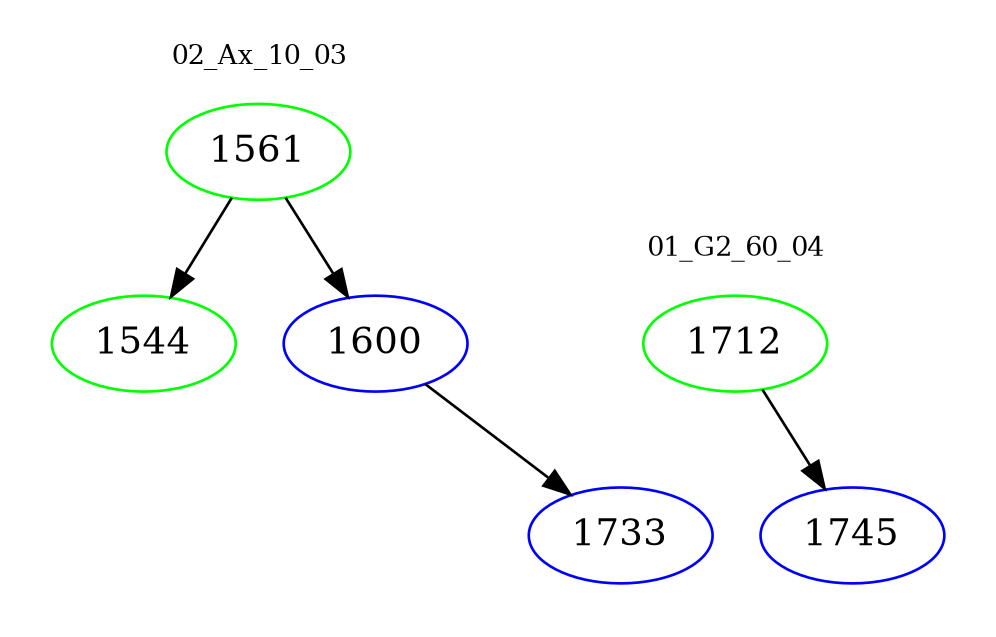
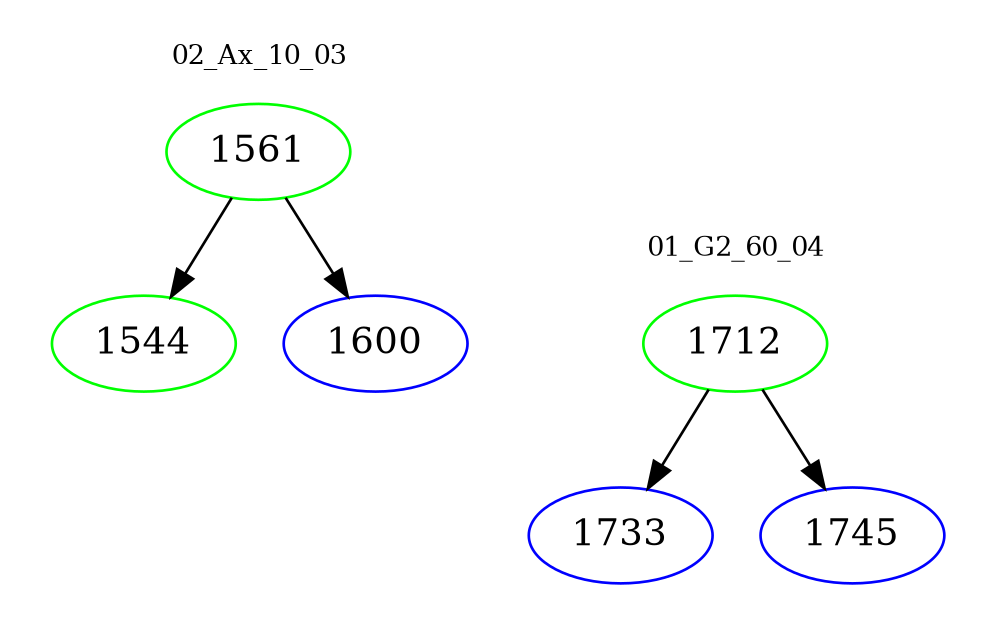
edge "1600" -> "1733": now "1712" -> "1733"
